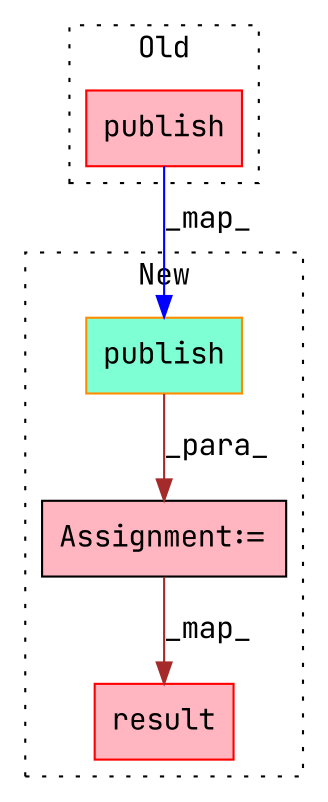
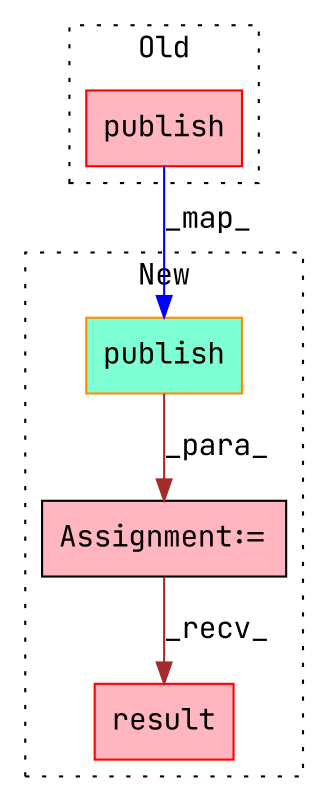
edge "Assignment:=" -> "result": label "_map_" -> "_recv_"
